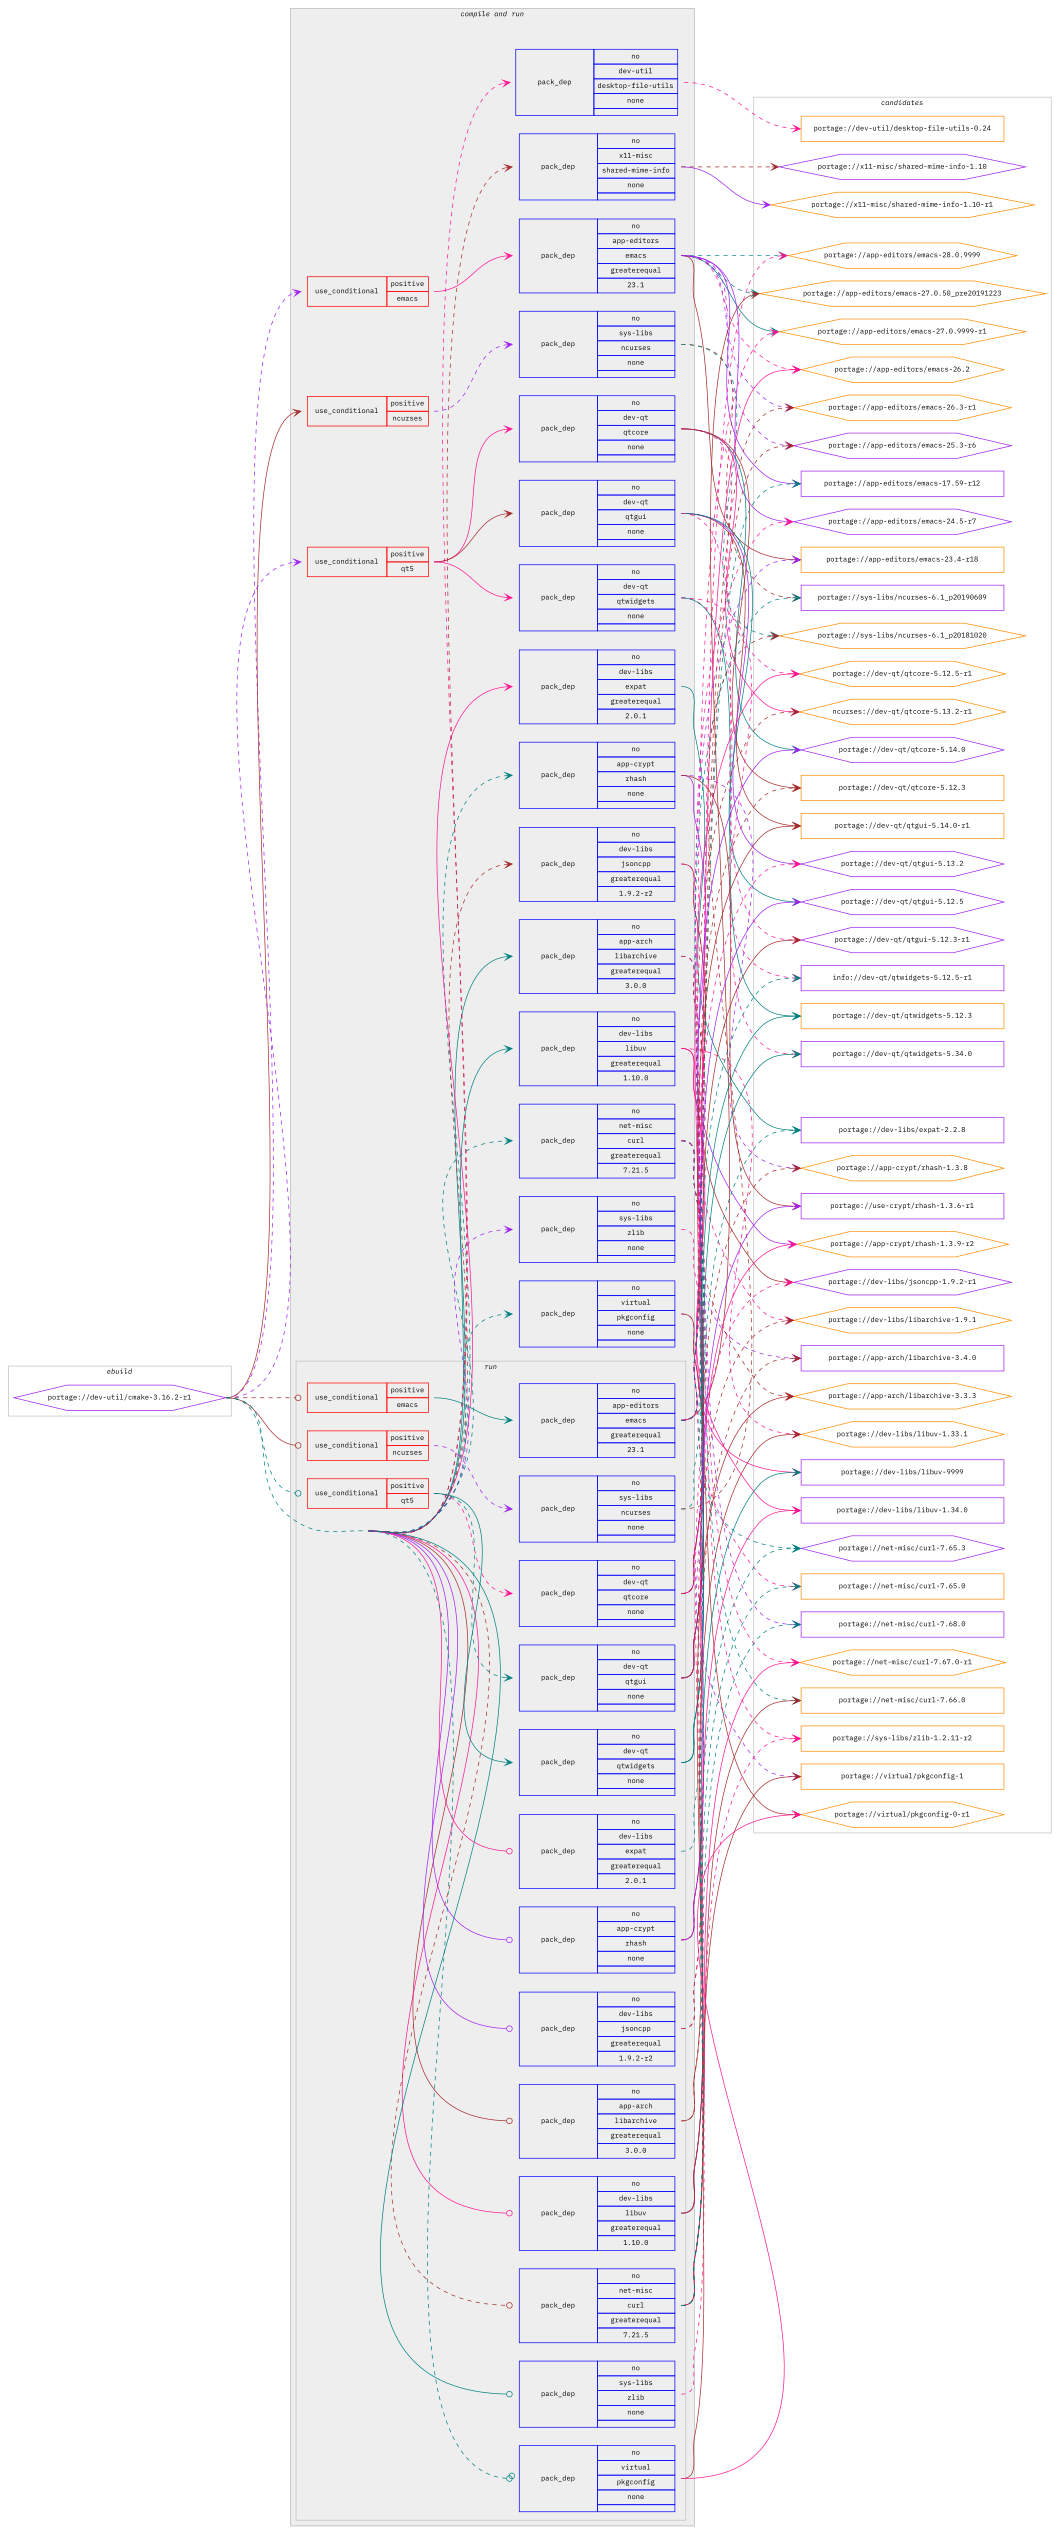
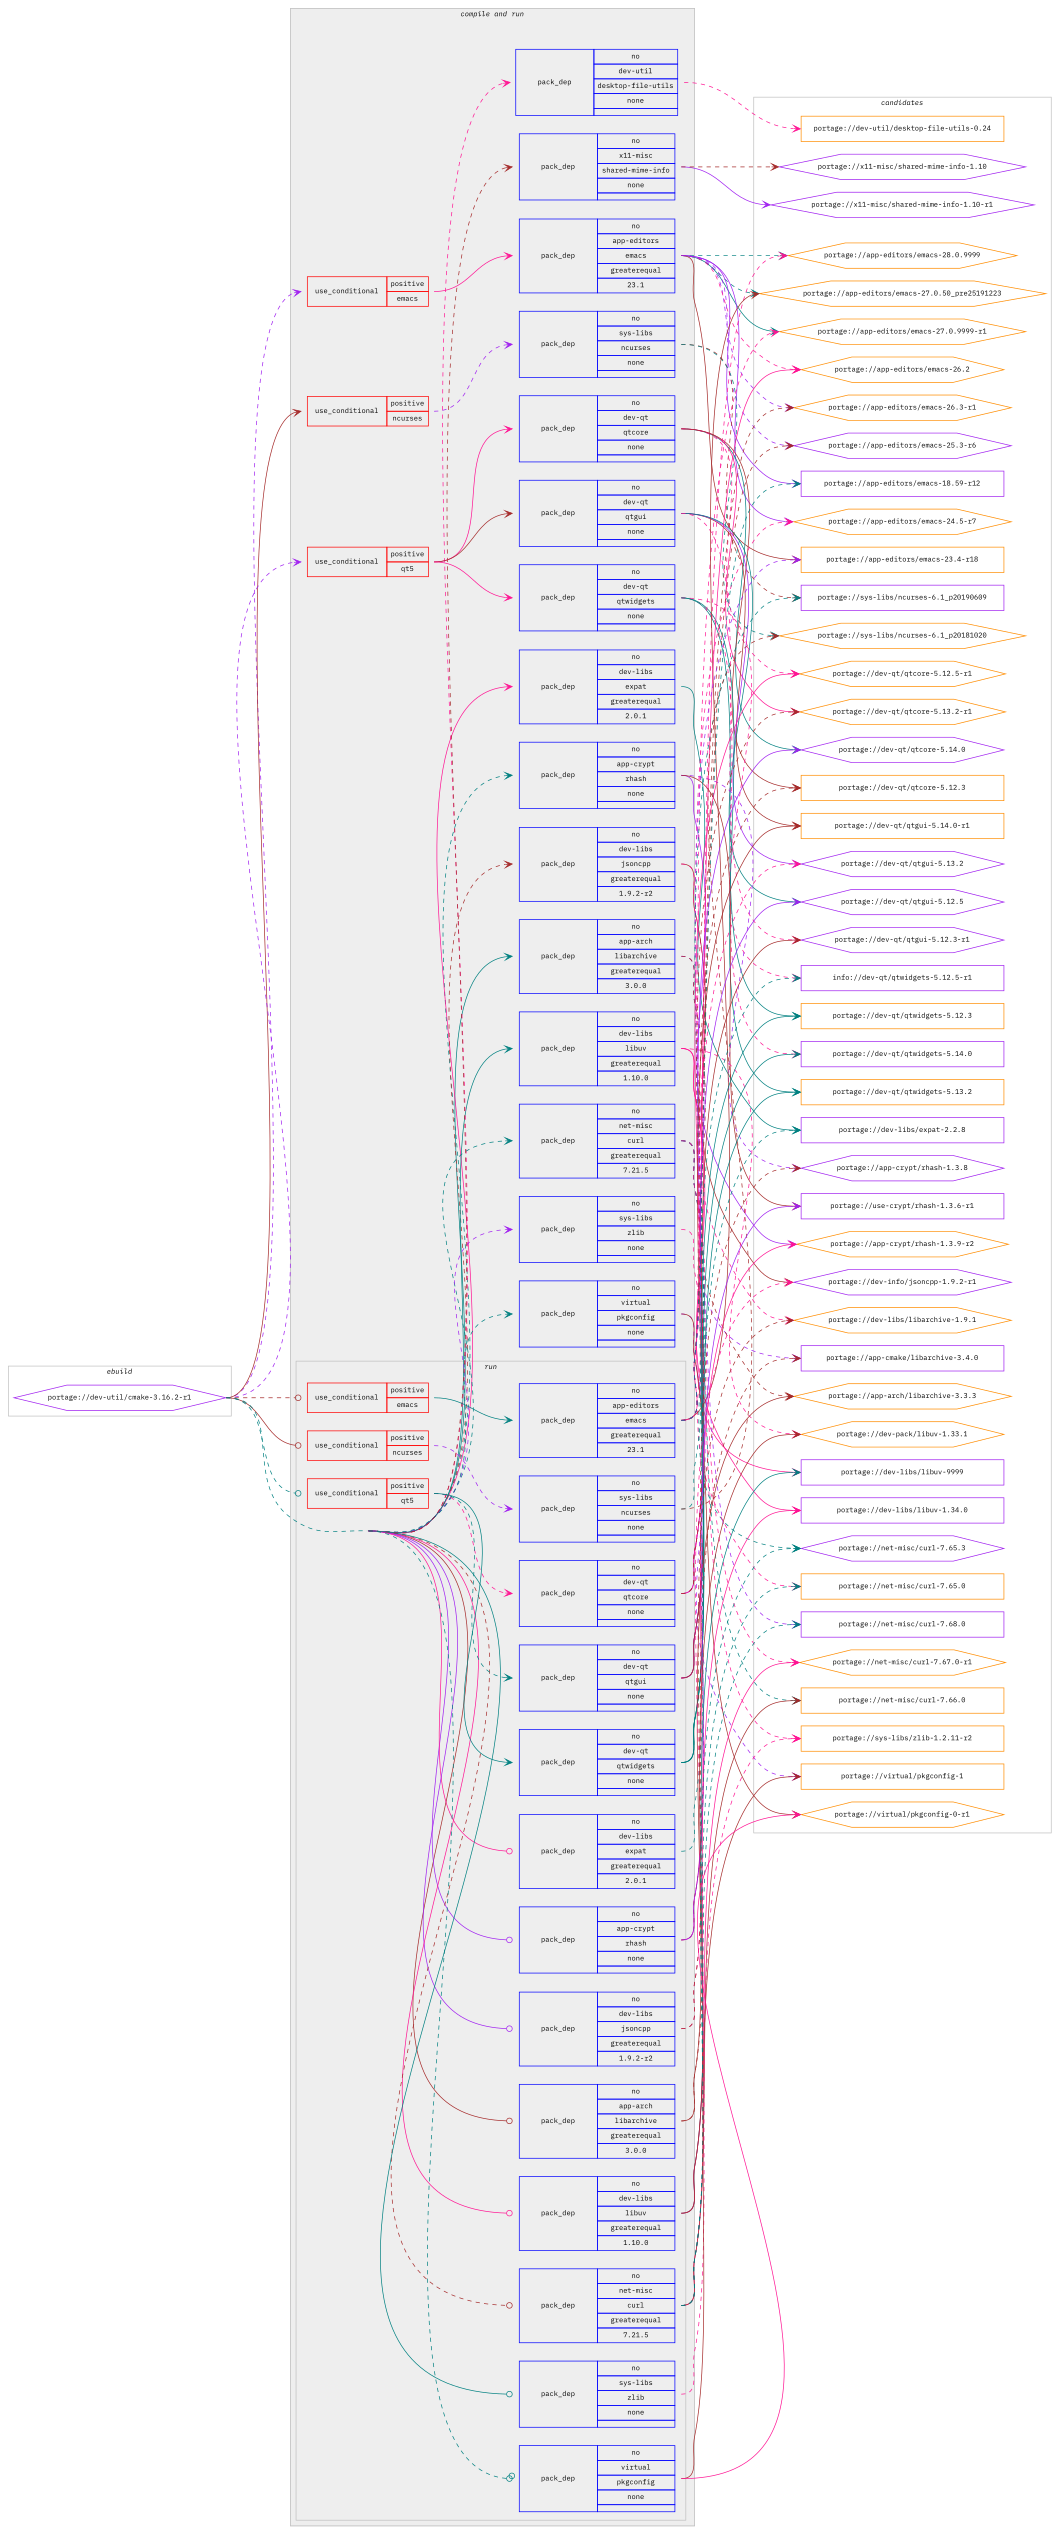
node "portage://x11-misc/shared-mime-info-1.10-r1": color darkorange -> purple
node "portage://app-editors/emacs-27.0.50_pre20191223": label "portage://app-editors/emacs-27.0.50_pre20191223" -> "portage://app-editors/emacs-27.0.50_pre25191223"
node "portage://app-editors/emacs-17.59-r12": label "portage://app-editors/emacs-17.59-r12" -> "portage://app-editors/emacs-18.59-r12"
node "portage://app-editors/emacs-24.5-r7": color purple -> darkorange
node "ncurses://dev-qt/qtcore-5.13.2-r1": label "ncurses://dev-qt/qtcore-5.13.2-r1" -> "portage://dev-qt/qtcore-5.13.2-r1"
node "portage://dev-qt/qtwidgets-5.34.0": label "portage://dev-qt/qtwidgets-5.34.0" -> "portage://dev-qt/qtwidgets-5.14.0"
node "portage://dev-qt/qtwidgets-5.13.2": added
node "portage://app-crypt/rhash-1.3.8": color darkorange -> purple
node "portage://dev-libs/jsoncpp-1.9.2-r1": label "portage://dev-libs/jsoncpp-1.9.2-r1" -> "portage://dev-info/jsoncpp-1.9.2-r1"
node "portage://app-arch/libarchive-3.4.0": label "portage://app-arch/libarchive-3.4.0" -> "portage://app-cmake/libarchive-3.4.0"
node "portage://dev-libs/libuv-1.33.1": label "portage://dev-libs/libuv-1.33.1" -> "portage://dev-pack/libuv-1.33.1"
